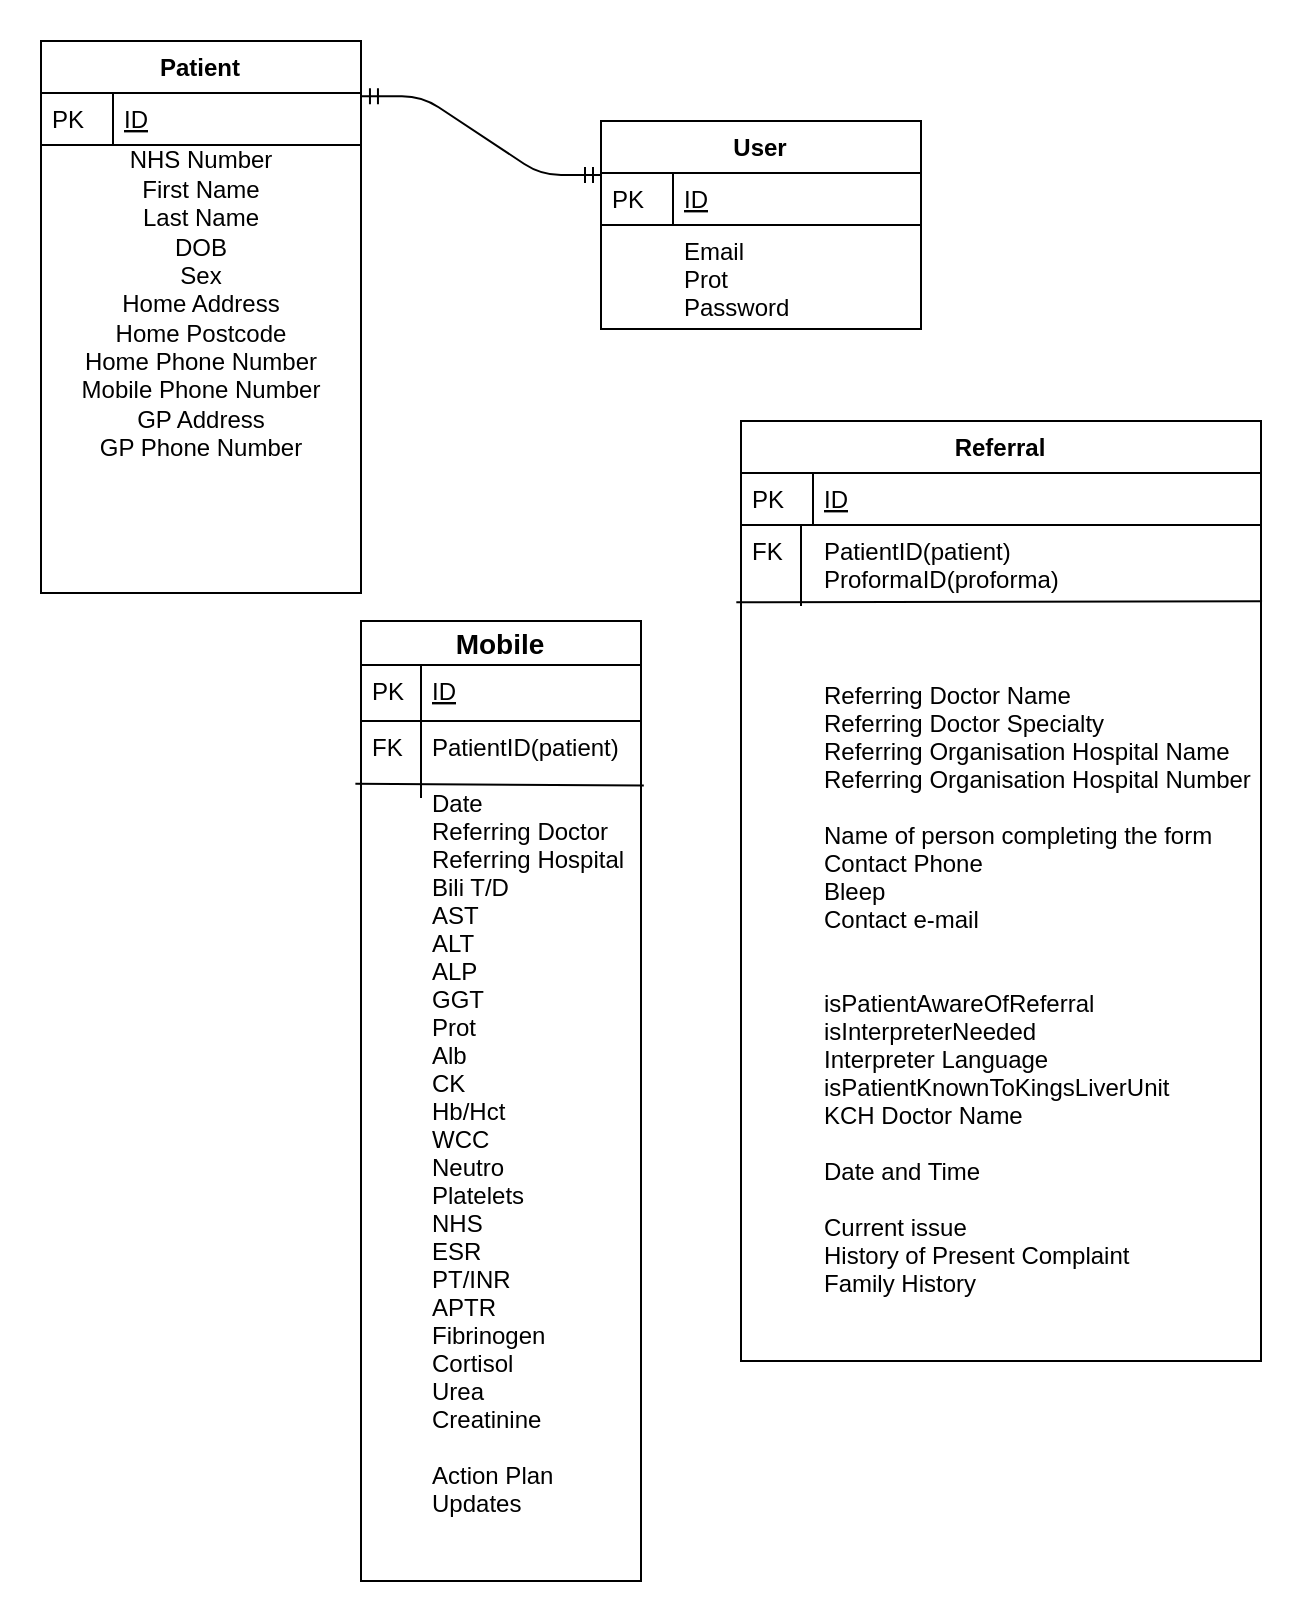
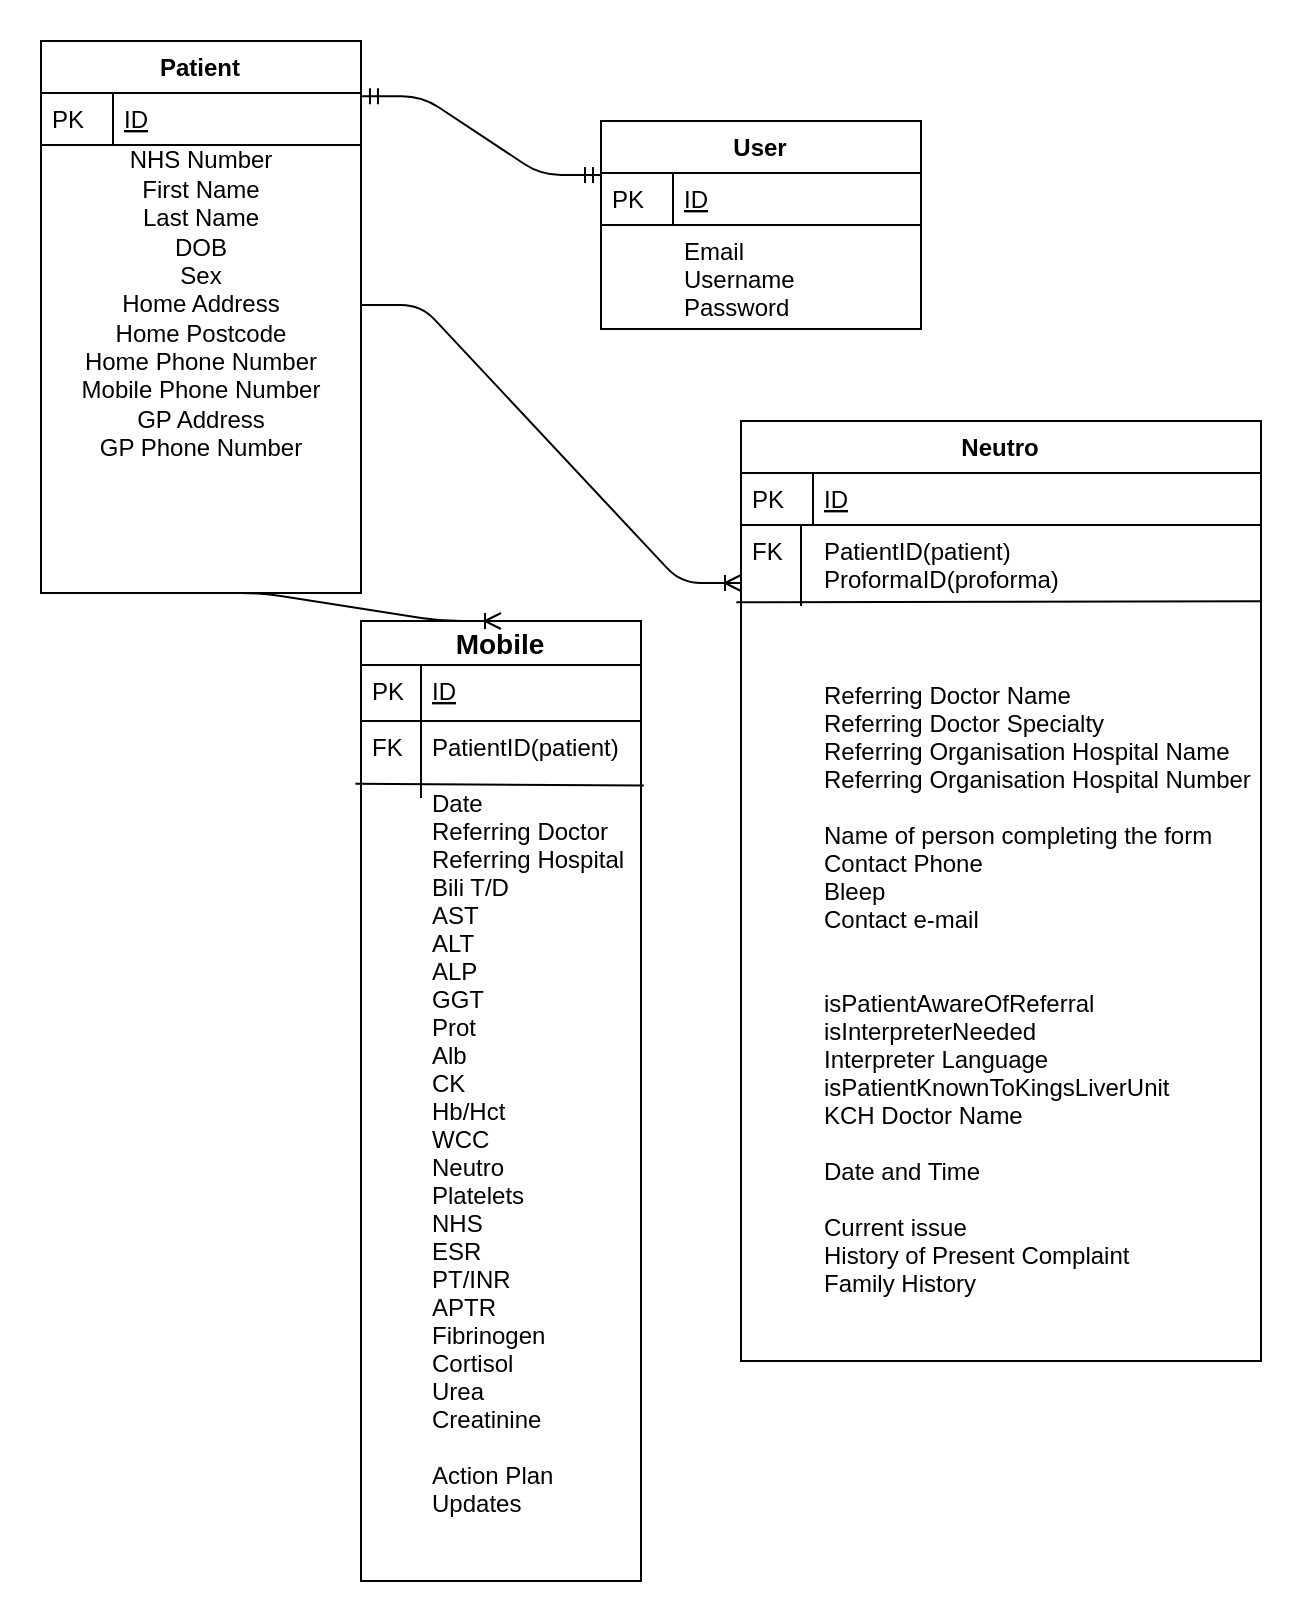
node "Email Prot Password": label "Email Prot Password" -> "Email Username Password"
edge "NHS Number First Name Last Name DOB Sex Home Address Home Postcode Home Phone Number Mobile Phone Number GP Address GP Phone Number" -> "PatientID(patient) ProformaID(proforma)": added
node "Referral": label "Referral" -> "Neutro"
edge "Patient" -> "Mobile": added
